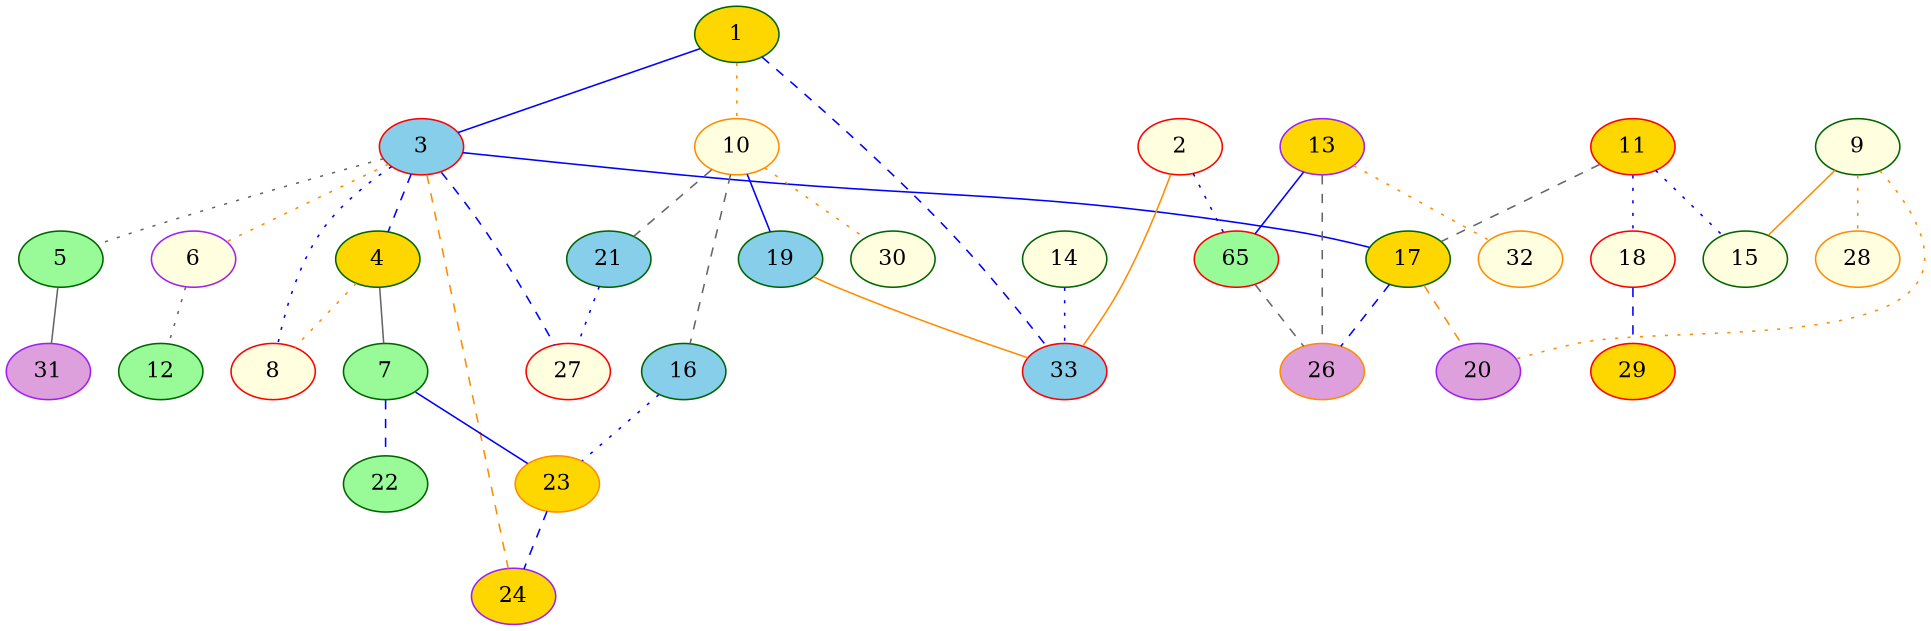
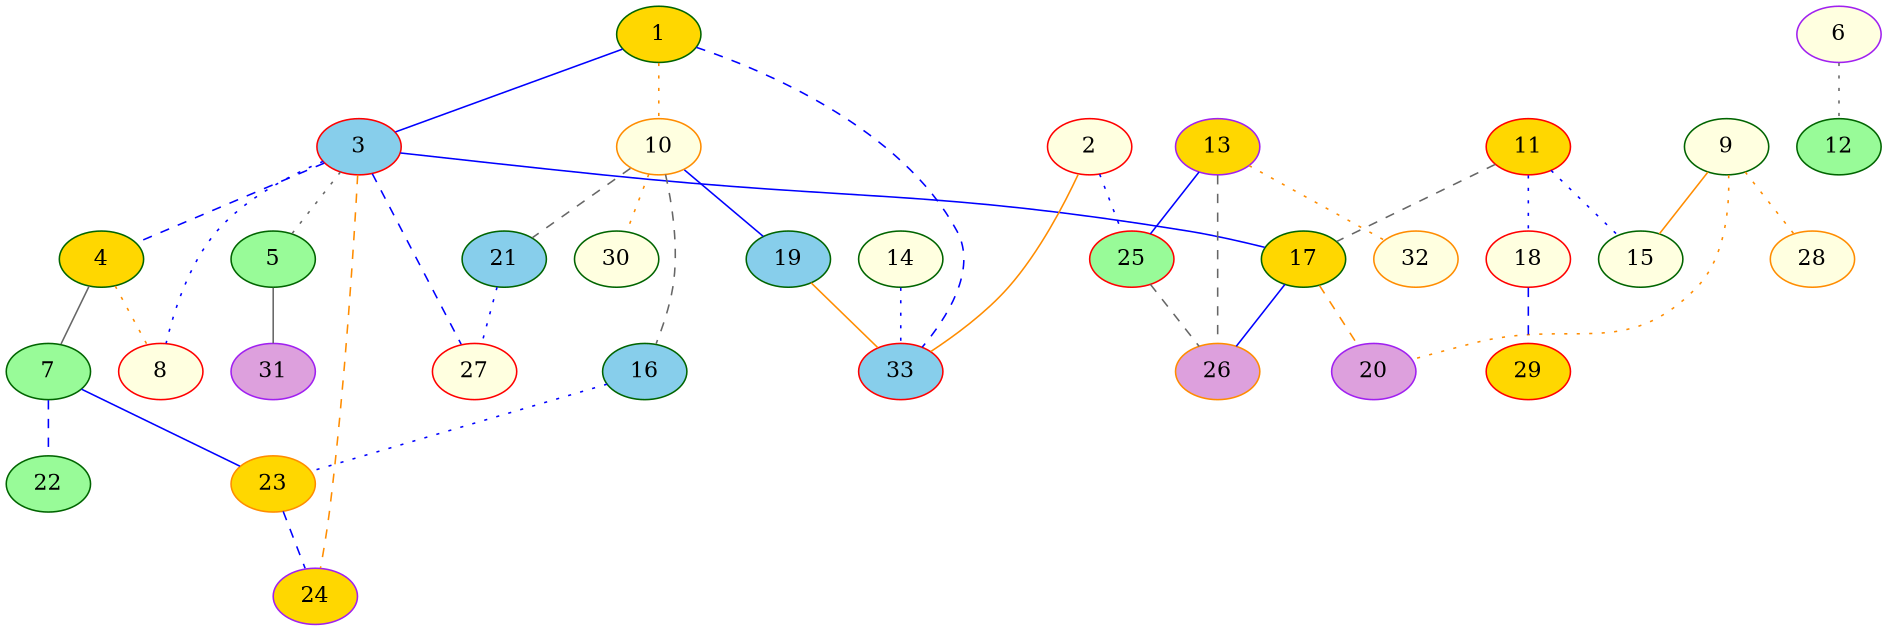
edge "3" -- "6": removed
node "65": label "65" -> "25"
edge "17" -- "26": style dashed -> solid
